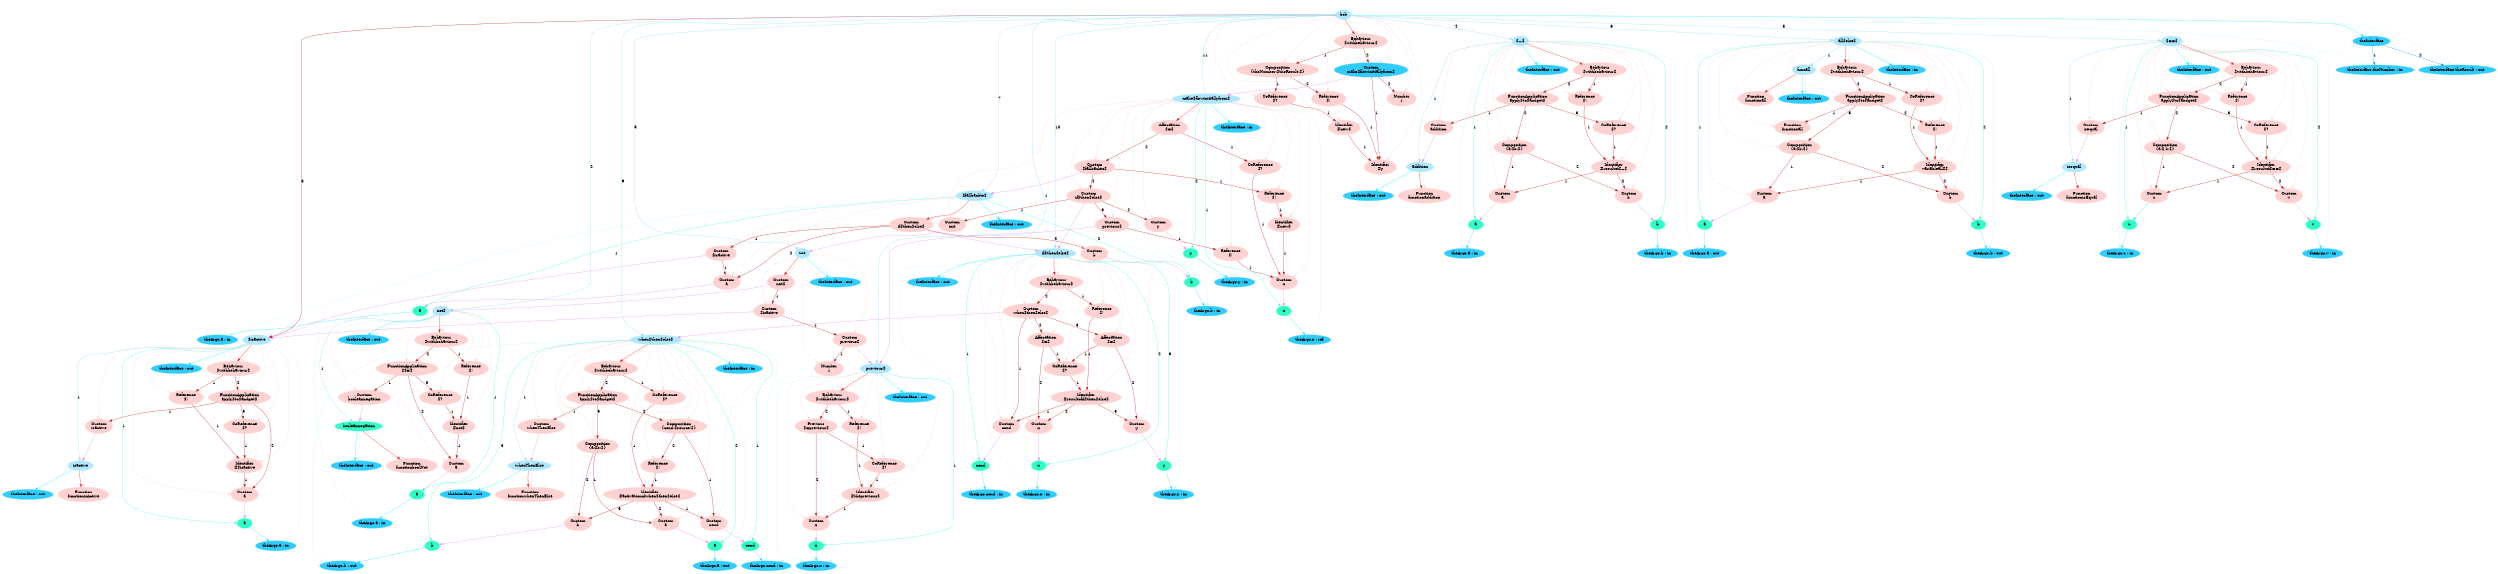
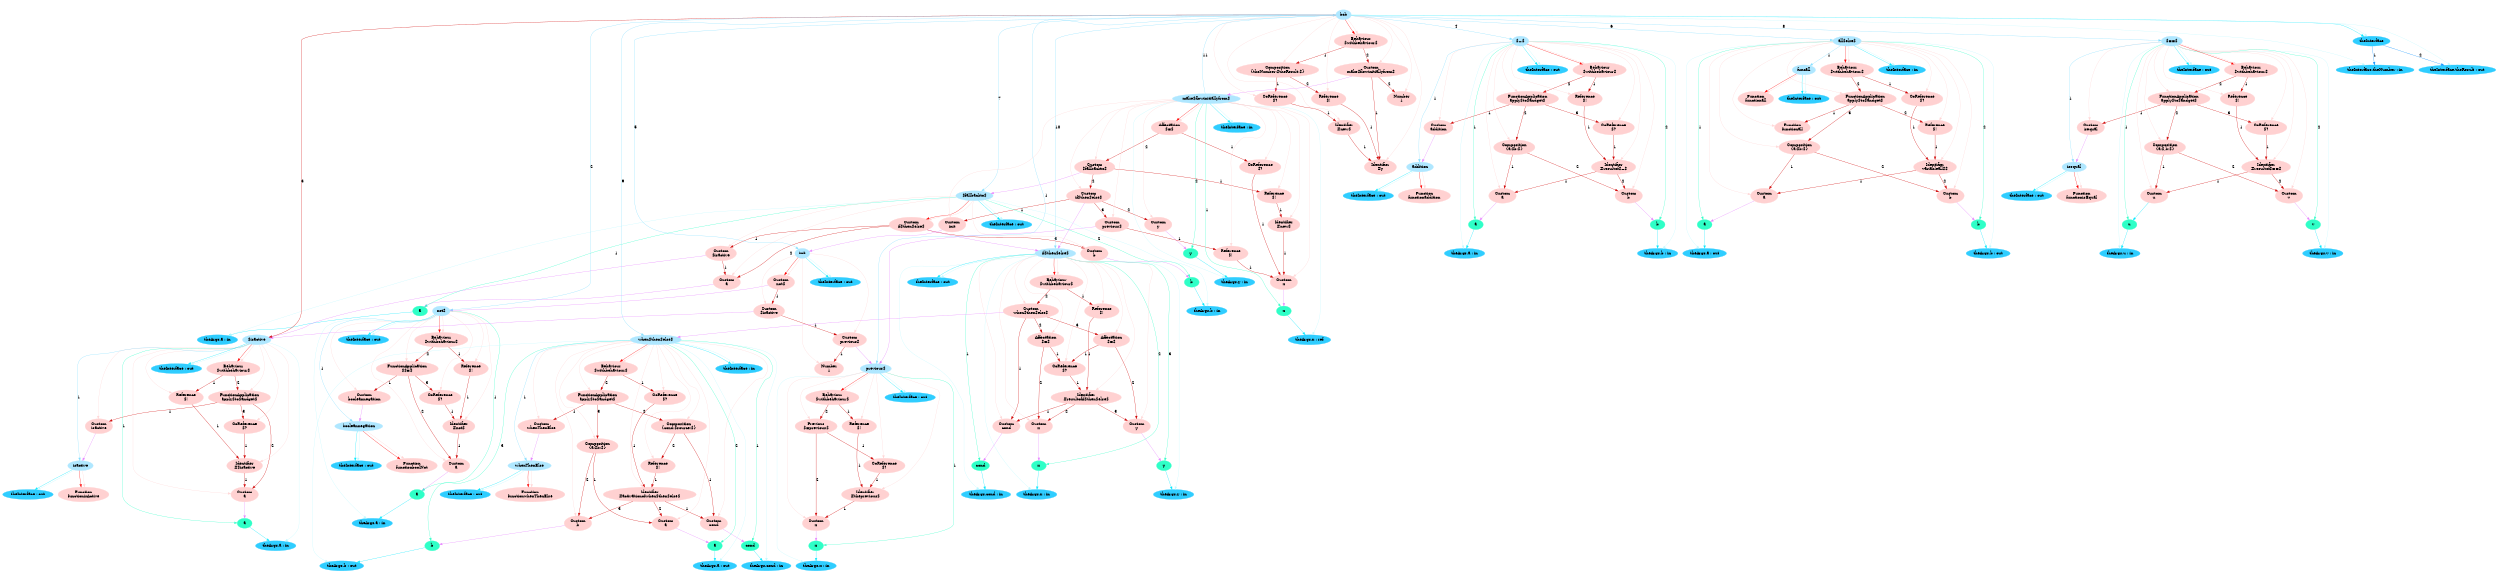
node "Custom make$flowinitiallyfrom$": fillcolor #2fcdff -> #ffd1d1
node "booleannegation": fillcolor #2fffc7 -> #afe7ff
